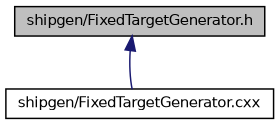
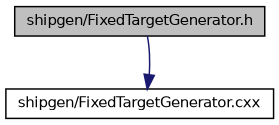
edge "shipgen/FixedTargetGenerator.cxx" -> "shipgen/FixedTargetGenerator.h": reversed
